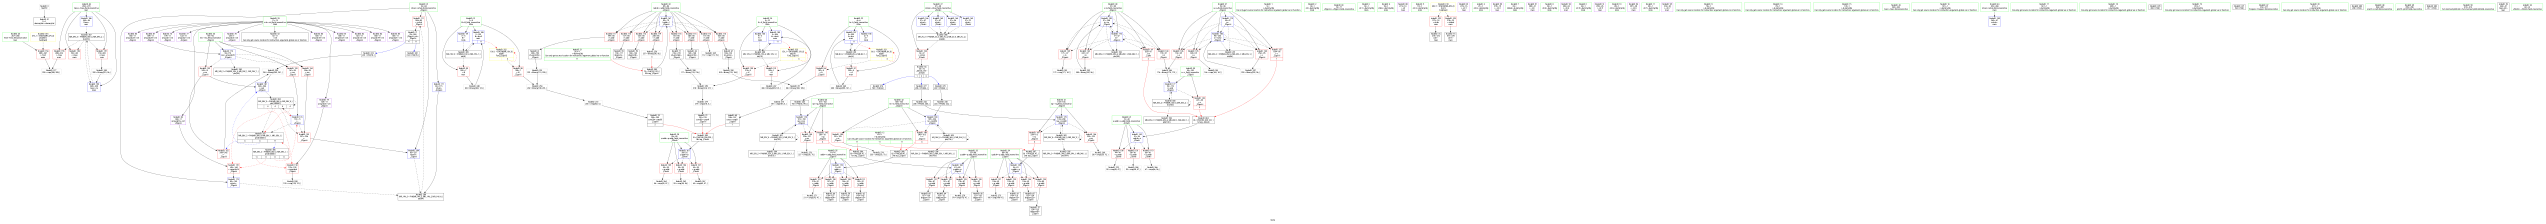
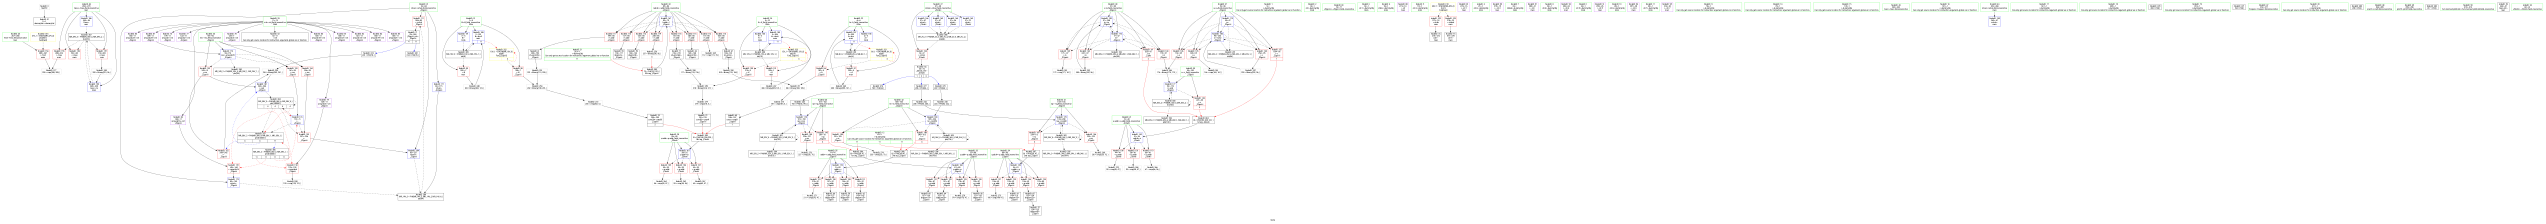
edge "NodeID: 182" -> "NodeID: 292": removed
edge "NodeID: 124" -> "NodeID: 57": now "NodeID: 65" -> "NodeID: 57"
